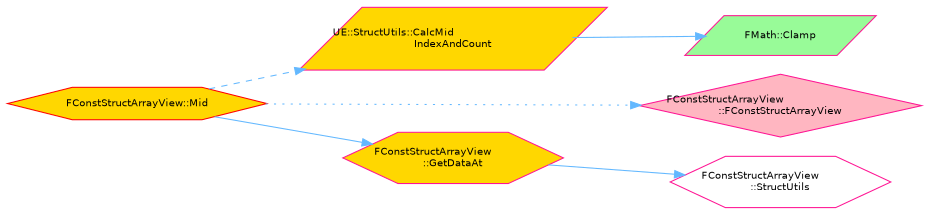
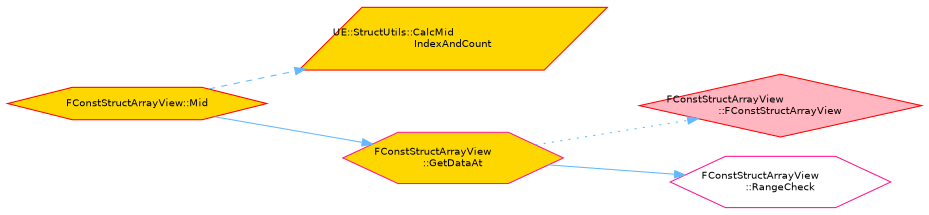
node "FMath::Clamp": removed
node "UE::StructUtils::CalcMid IndexAndCount": color deeppink -> red
edge "FConstStructArrayView::Mid" -> "FConstStructArrayView ::FConstStructArrayView": now "FConstStructArrayView ::GetDataAt" -> "FConstStructArrayView ::FConstStructArrayView"
node "FConstStructArrayView ::FConstStructArrayView": color deeppink -> red
node "FConstStructArrayView ::StructUtils": label "FConstStructArrayView ::StructUtils" -> "FConstStructArrayView ::RangeCheck"
